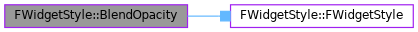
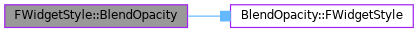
node "FWidgetStyle::FWidgetStyle": label "FWidgetStyle::FWidgetStyle" -> "BlendOpacity::FWidgetStyle"
